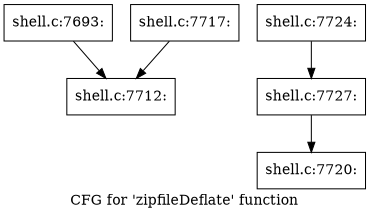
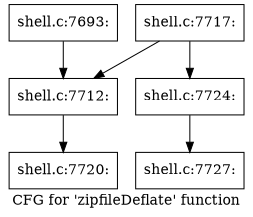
edge "shell.c:7717:" -> "shell.c:7724:": added
edge "shell.c:7727:" -> "shell.c:7720:": now "shell.c:7712:" -> "shell.c:7720:"
